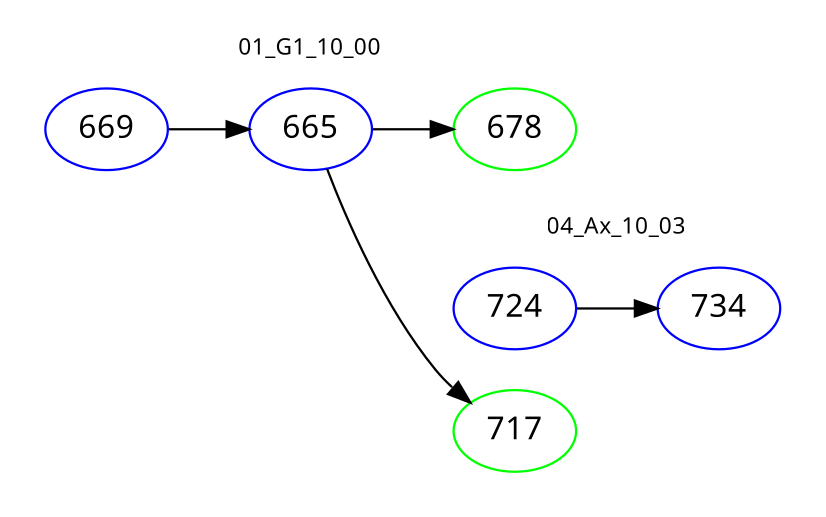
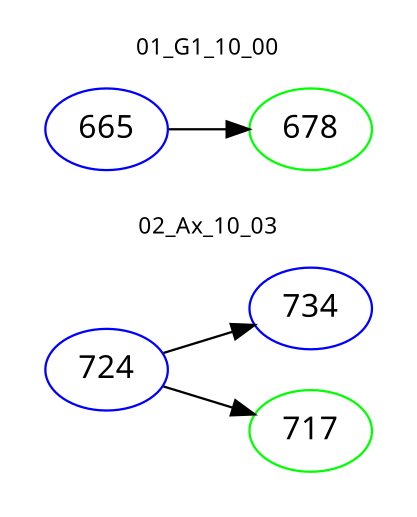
node "669": removed
cluster "04_Ax_10_03": label "04_Ax_10_03" -> "02_Ax_10_03"
edge "665" -> "717": now "724" -> "717"
